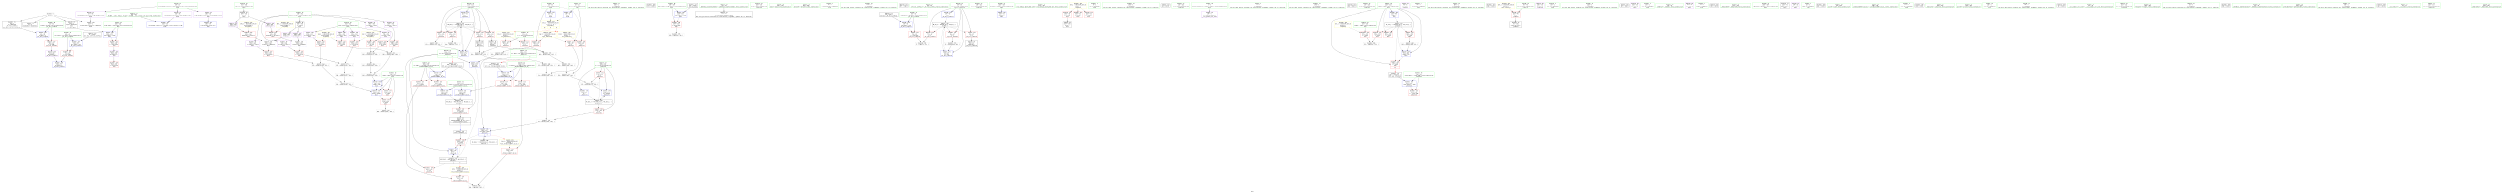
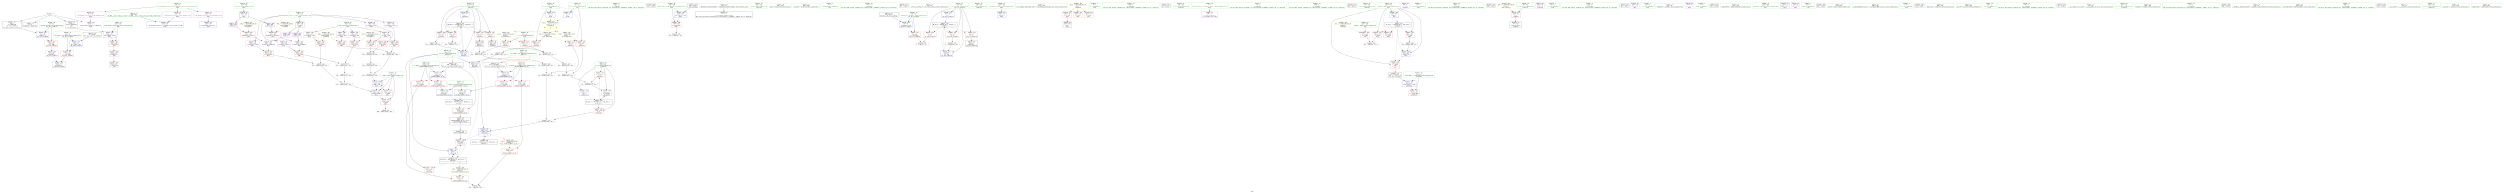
node "NodeID: 55": added
